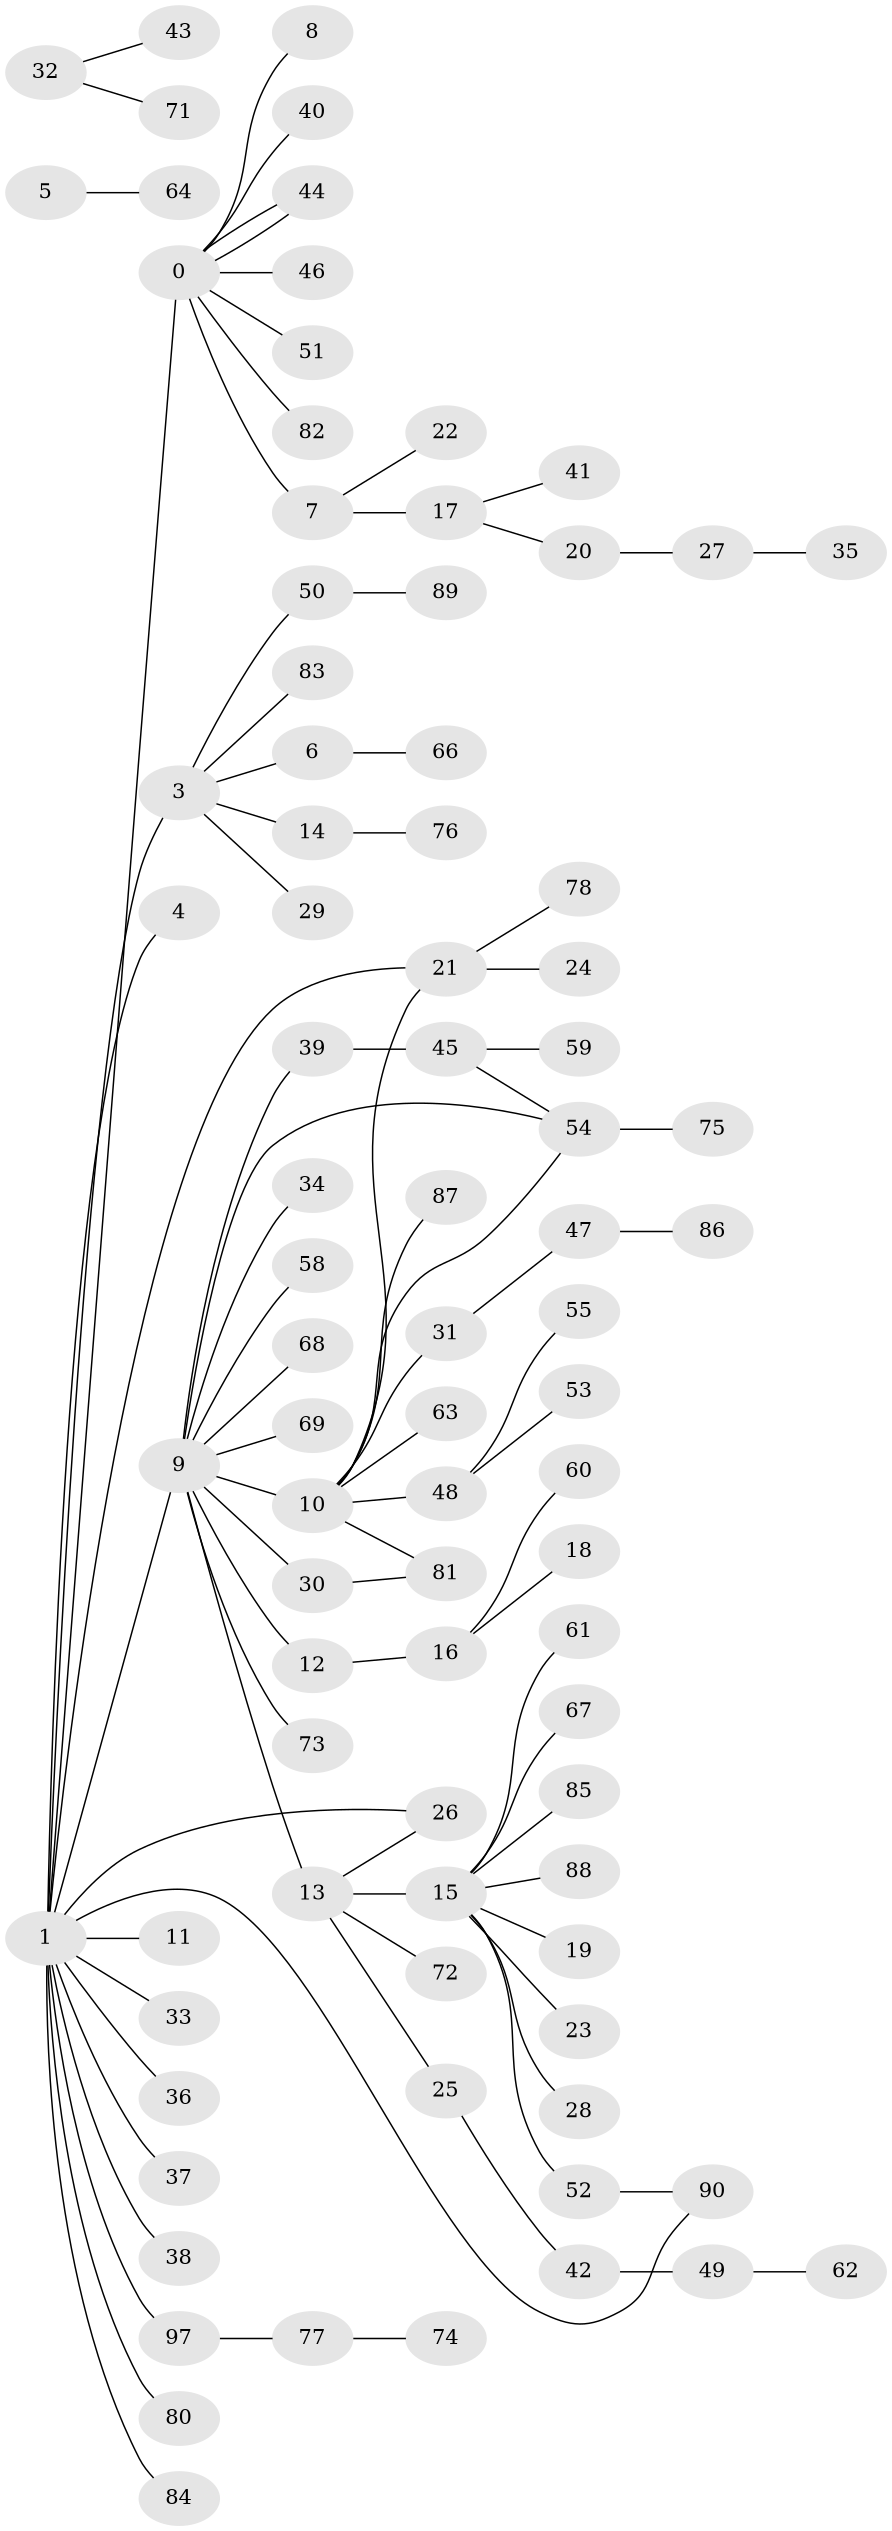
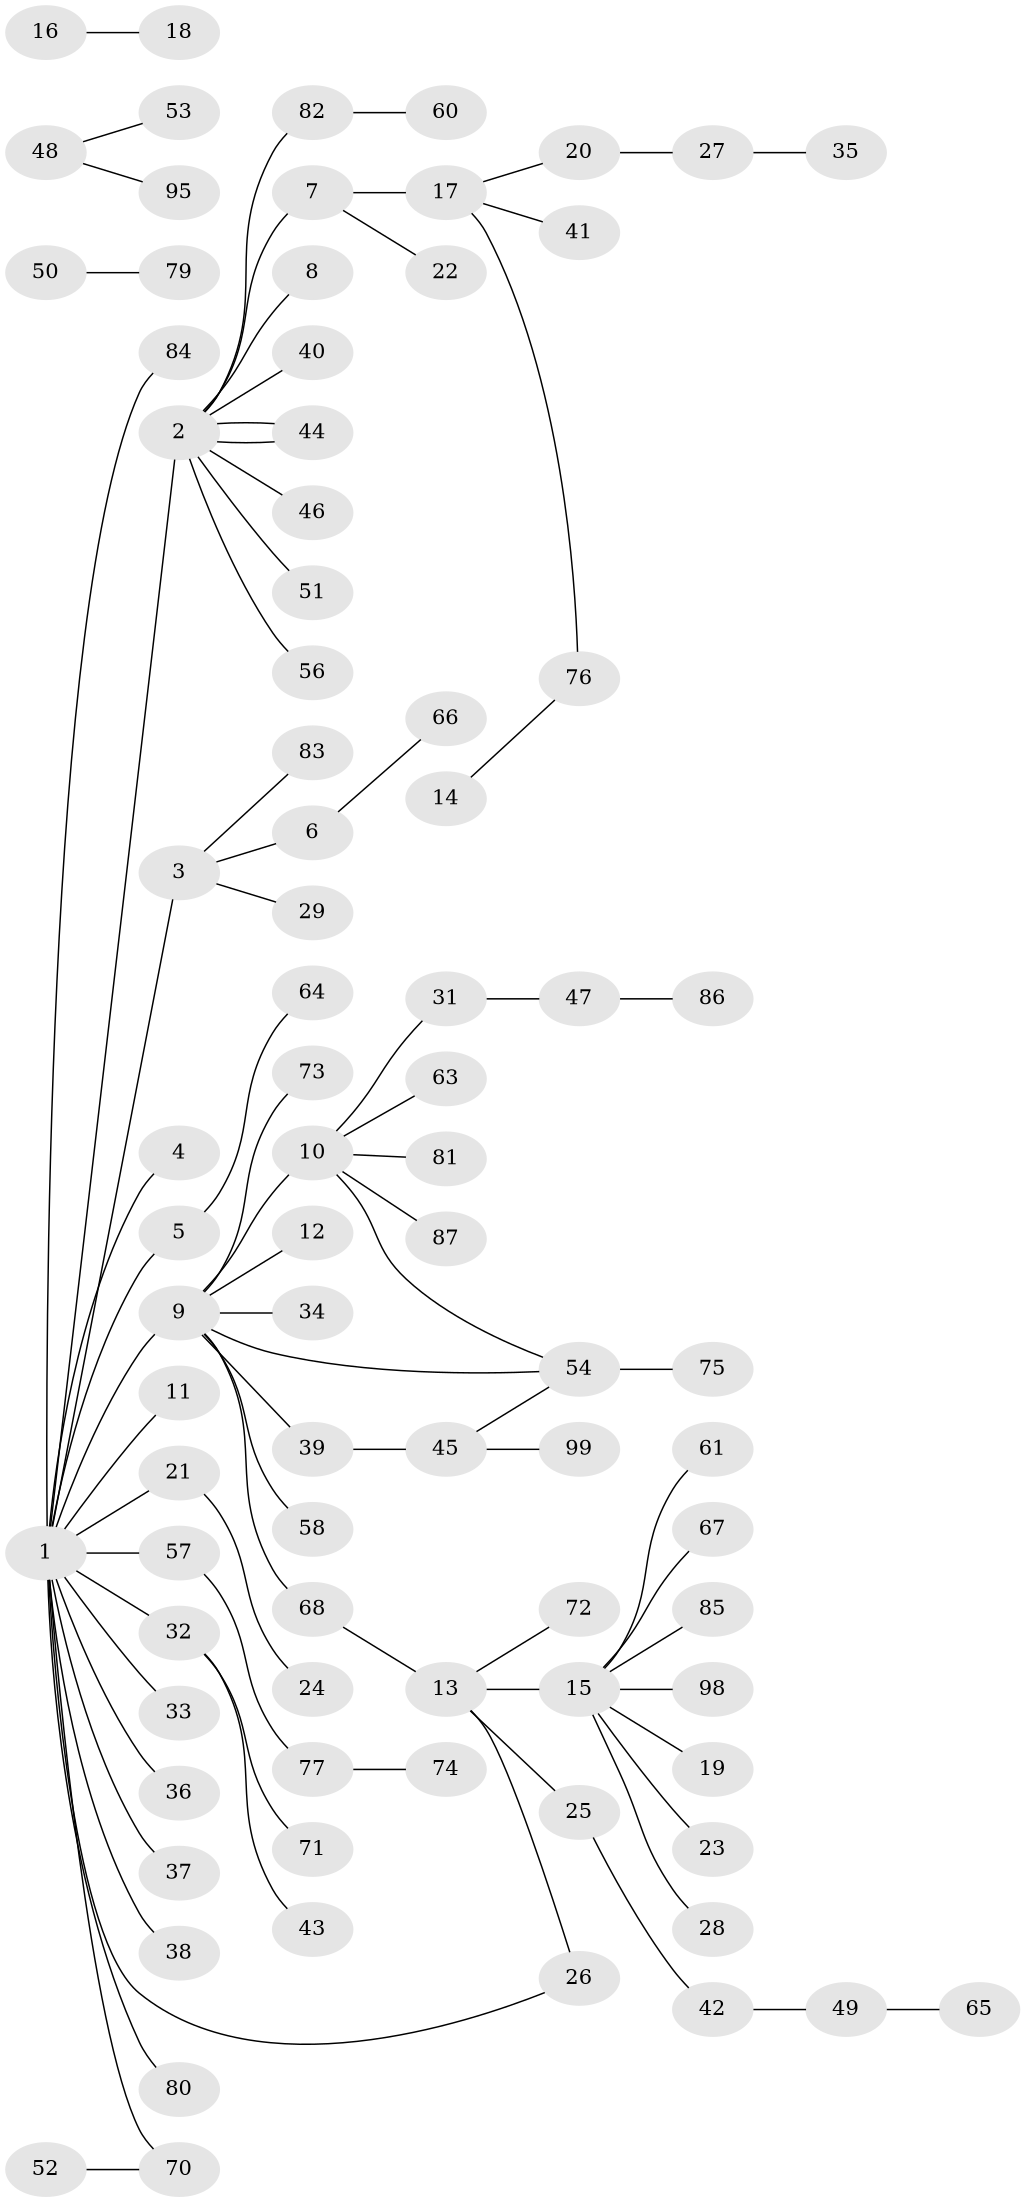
node "0": label "0" -> "2"
edge "17" -- "76": added
node "89": label "89" -> "79"
node "56": added
edge "50" -- "3": removed
edge "3" -- "14": removed
node "78": removed
node "59": label "59" -> "99"
edge "21" -- "10": removed
node "55": label "55" -> "95"
edge "5" -- "1": added
node "69": removed
edge "48" -- "10": removed
edge "60" -- "16": now "60" -- "82"
node "30": removed
edge "1" -- "32": added
edge "16" -- "12": removed
edge "9" -- "13": now "68" -- "13"
node "88": label "88" -> "98"
edge "15" -- "52": removed
node "90": label "90" -> "70"
node "62": label "62" -> "65"
node "97": label "97" -> "57"
